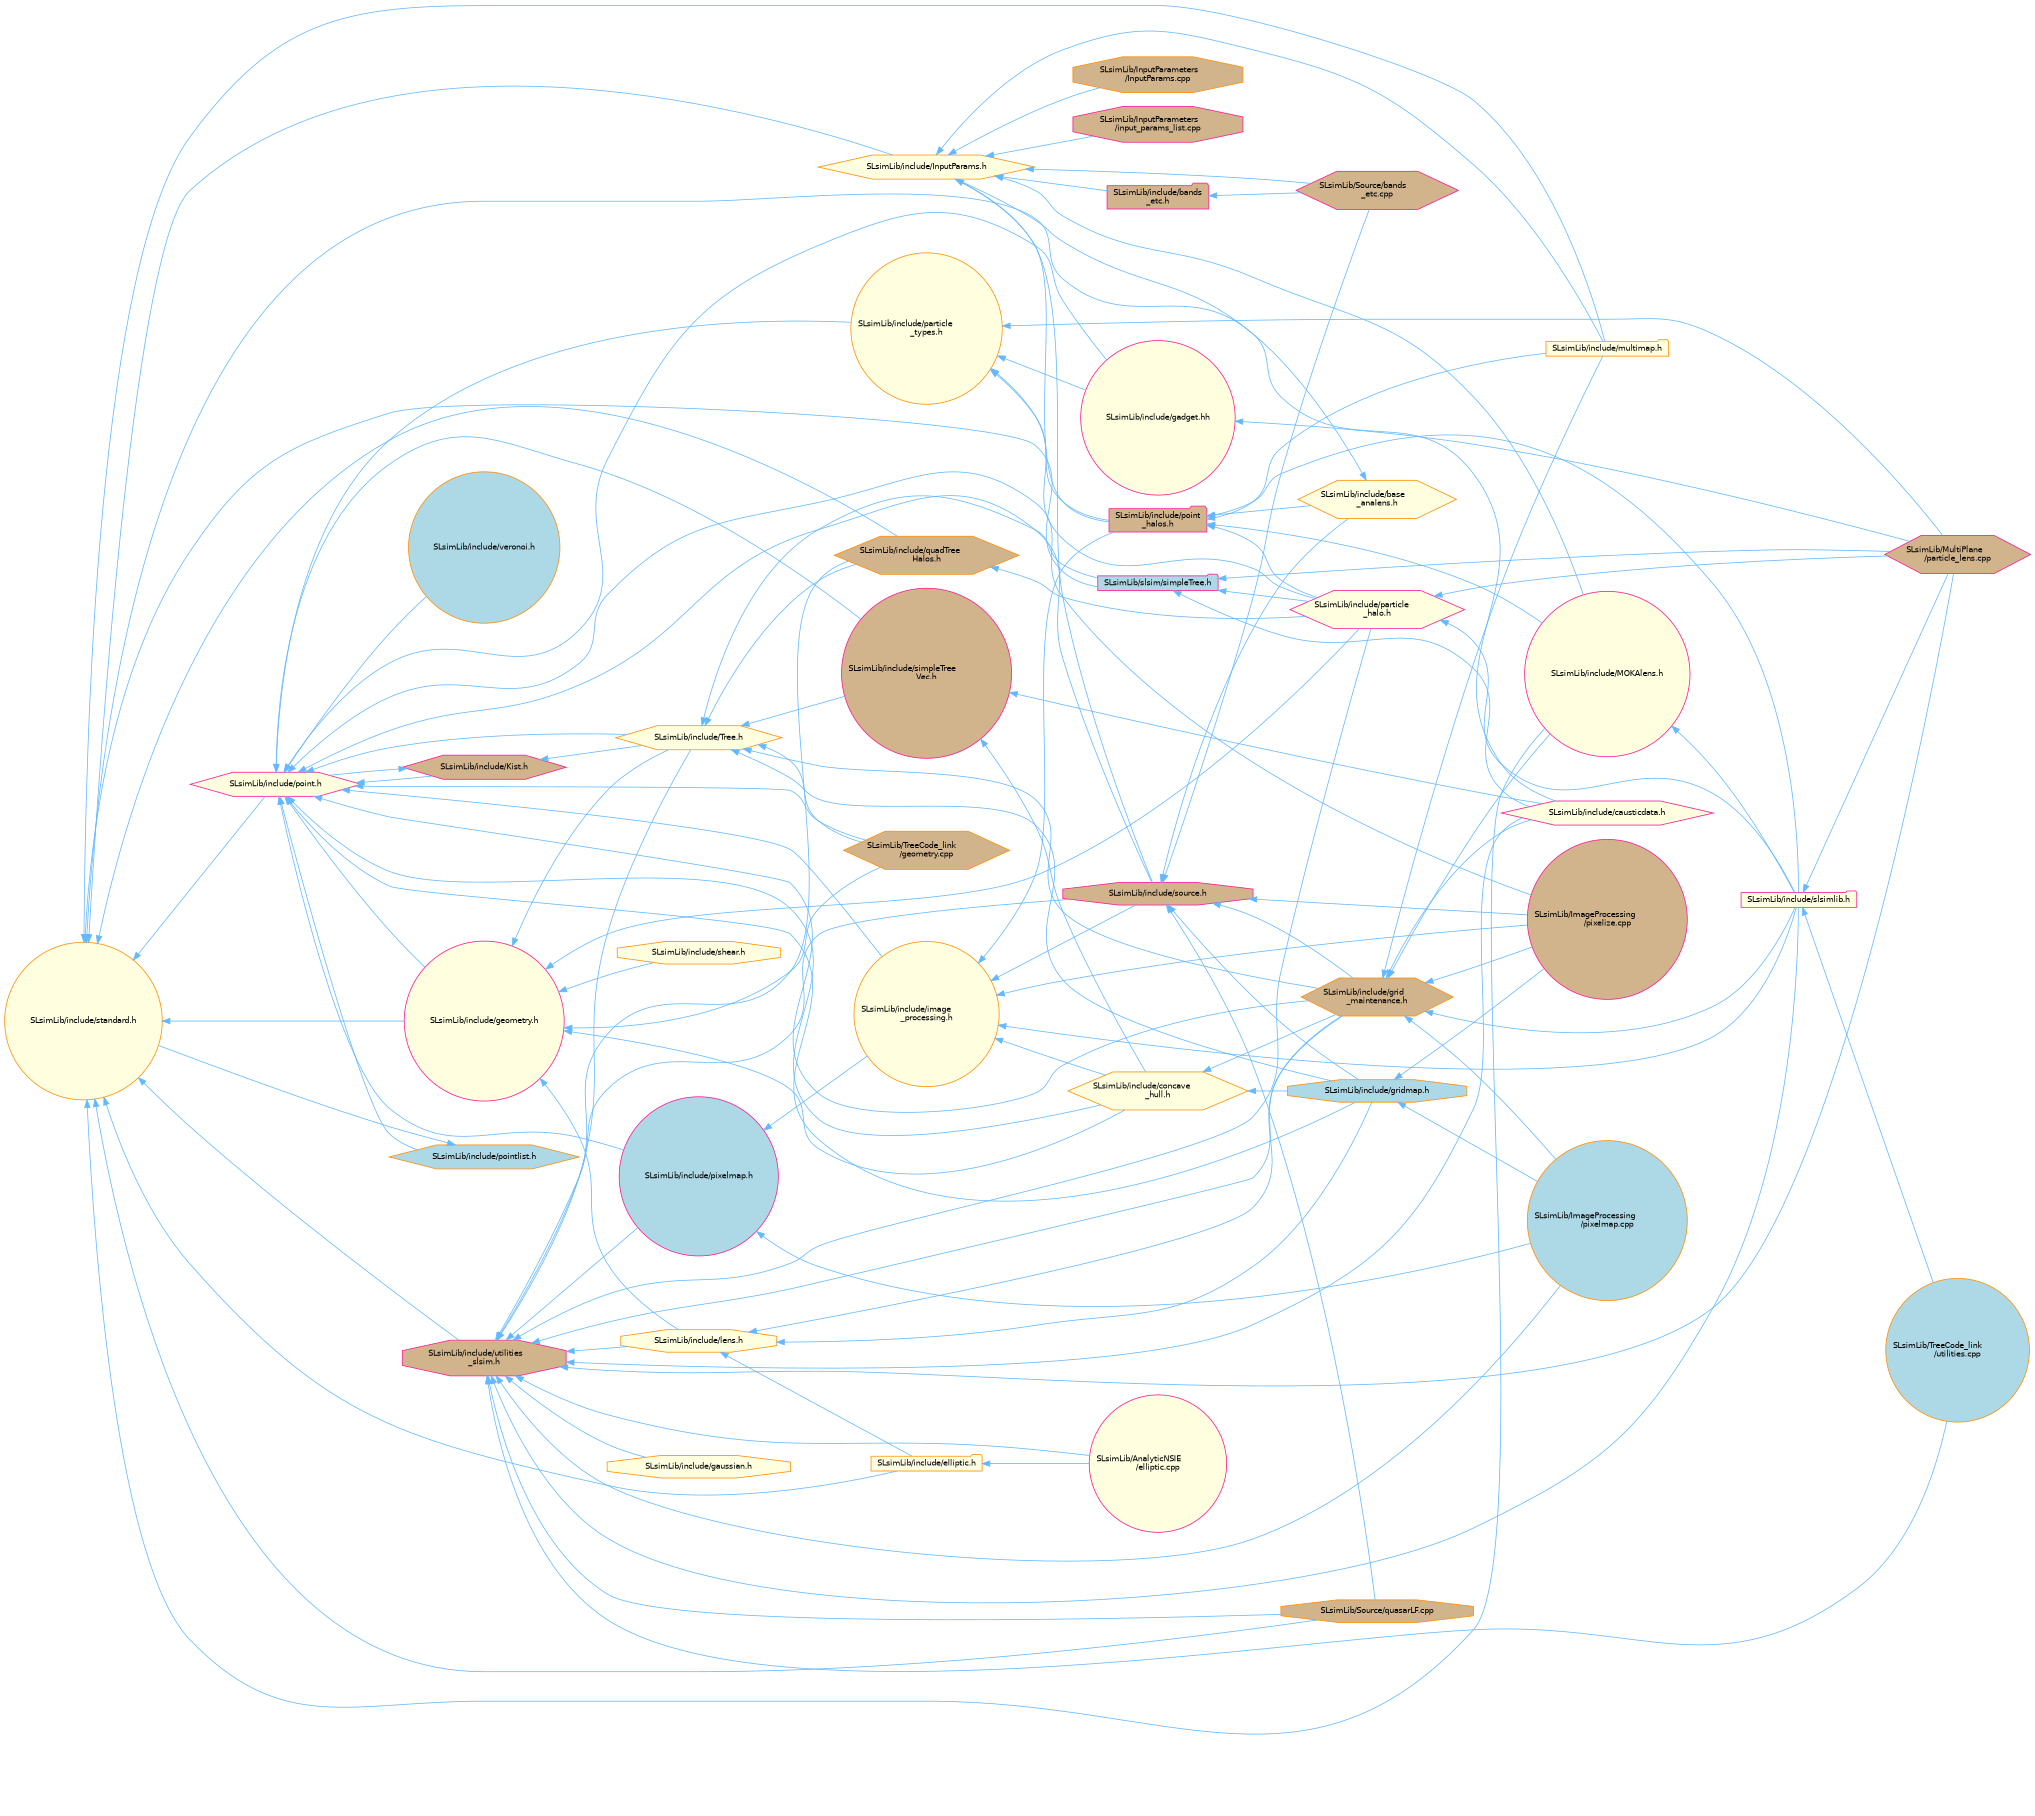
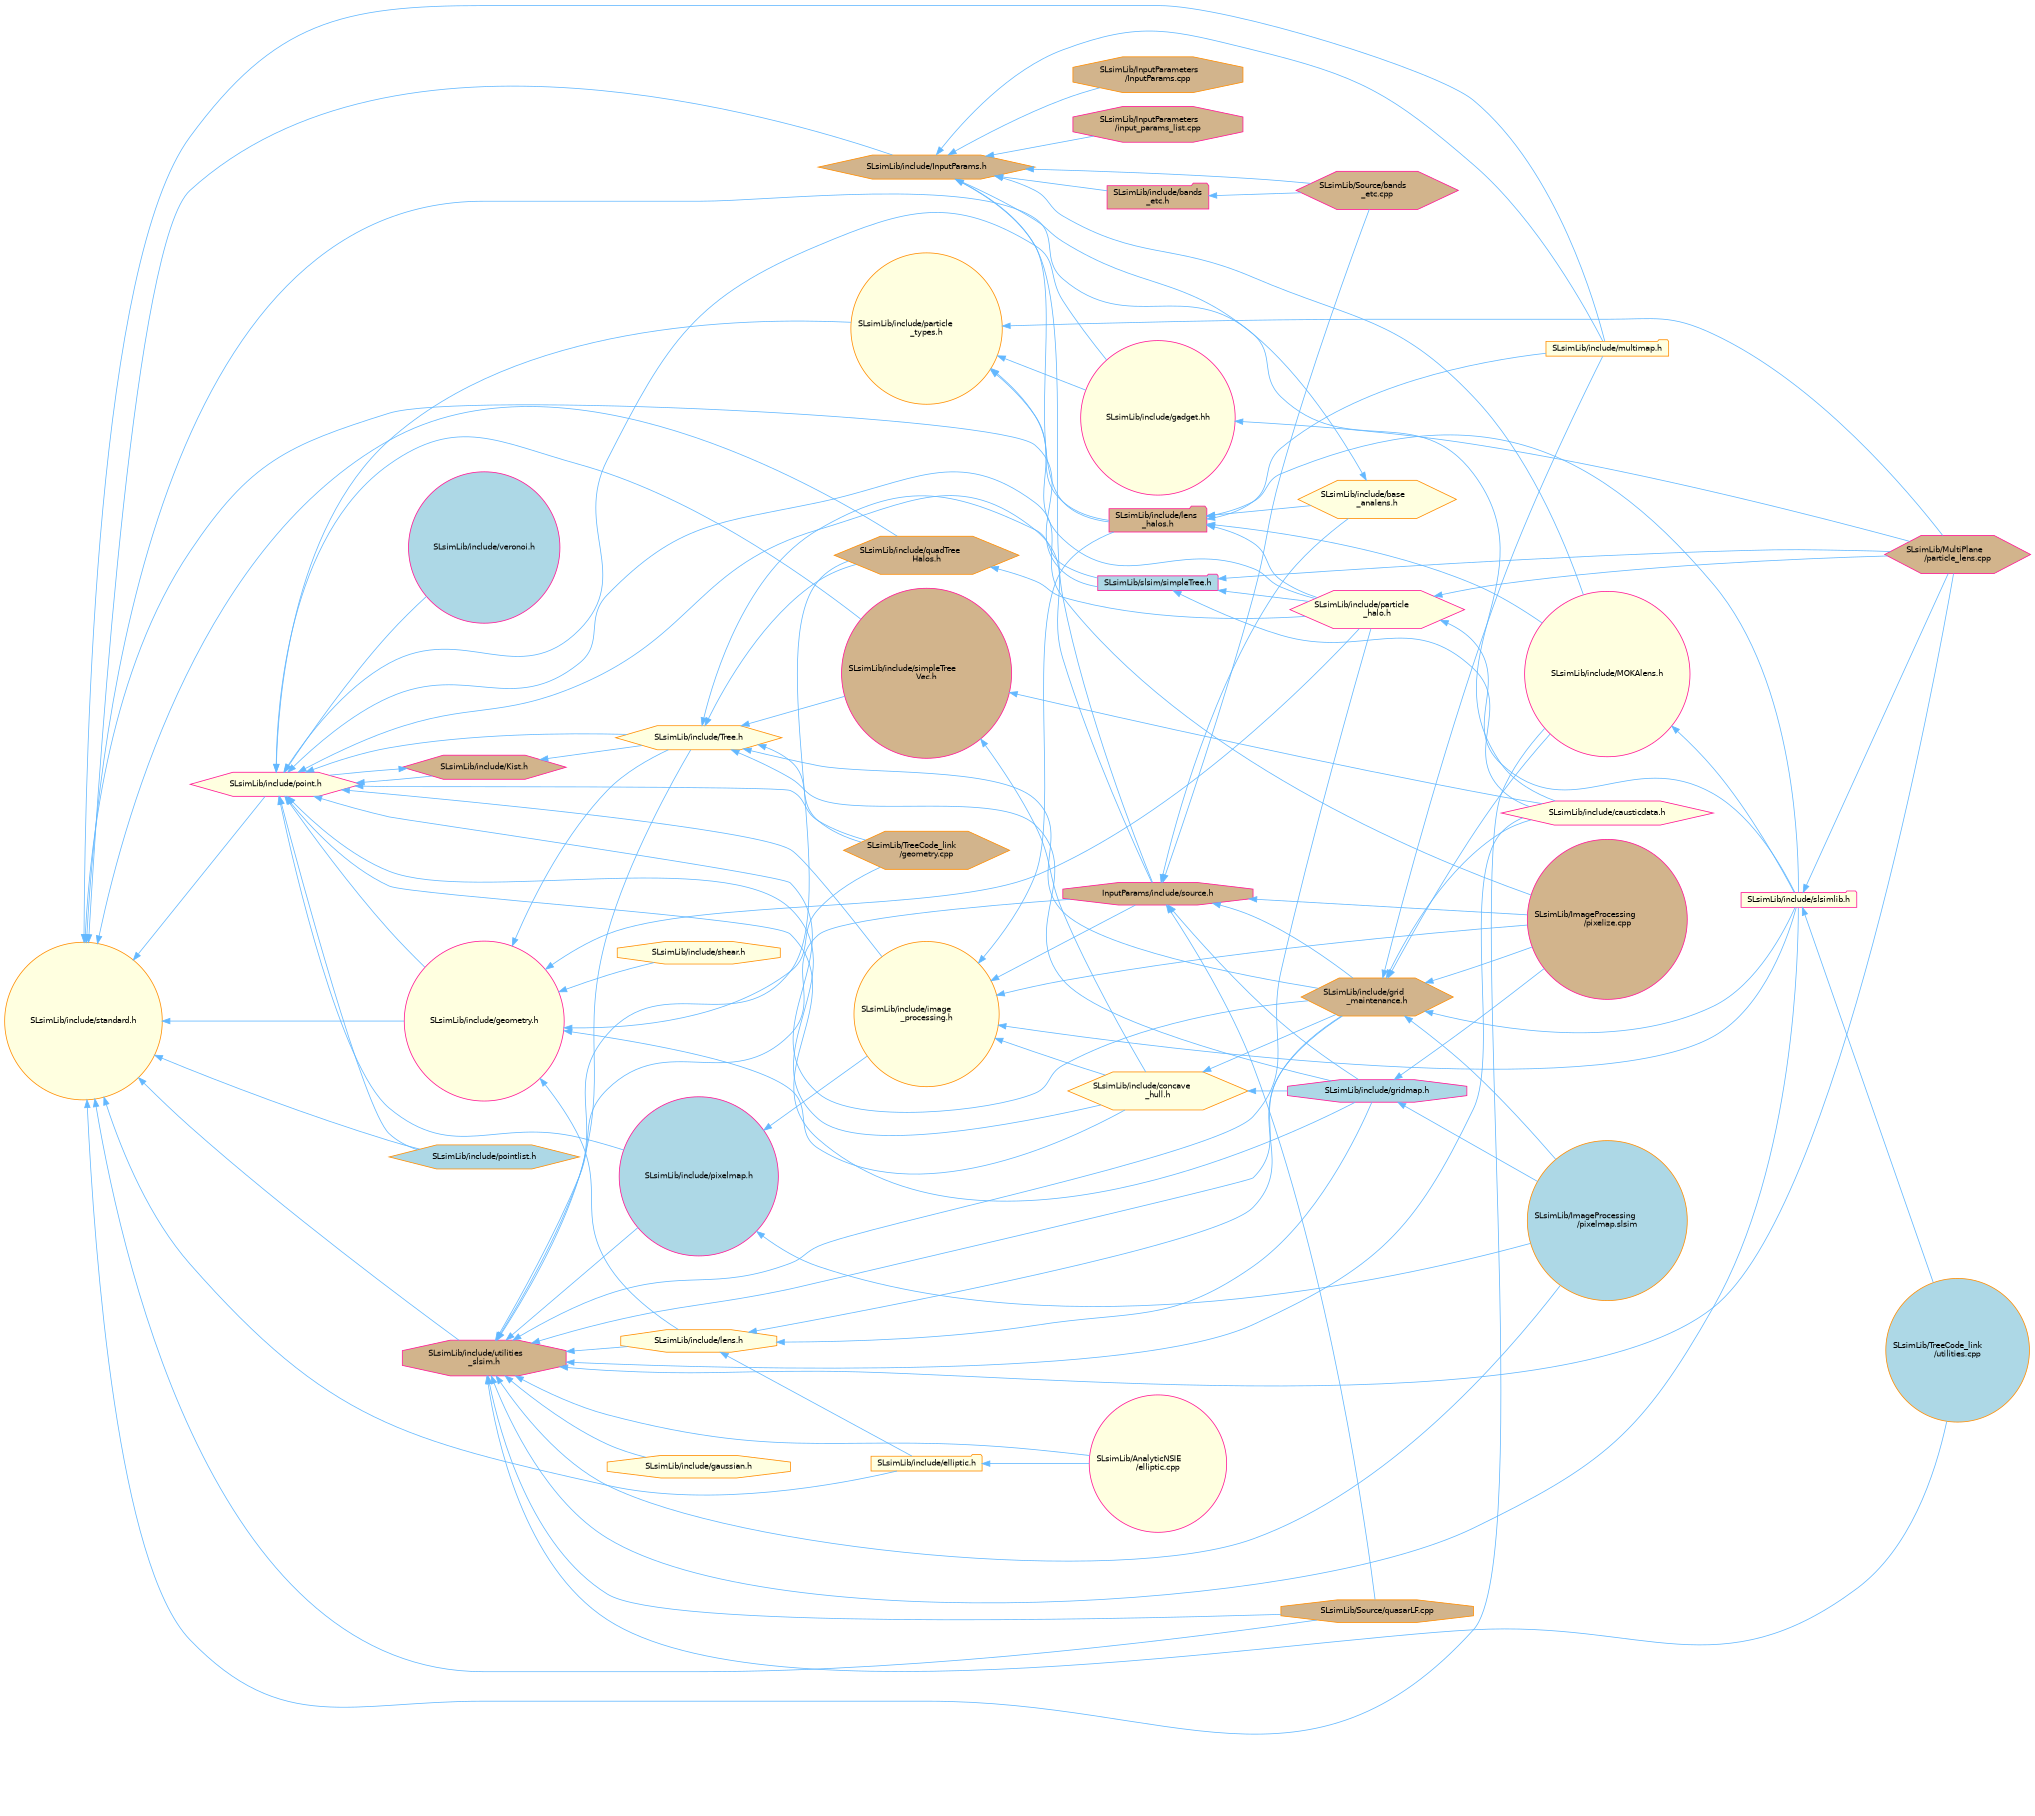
node "SLsimLib/include/InputParams.h": fillcolor lightyellow -> tan
node "SLsimLib/include/point _halos.h": label "SLsimLib/include/point _halos.h" -> "SLsimLib/include/lens _halos.h"
node "SLsimLib/include/veronoi.h": color darkorange -> deeppink
node "SLsimLib/include/source.h": label "SLsimLib/include/source.h" -> "InputParams/include/source.h"
node "SLsimLib/include/gridmap.h": color darkorange -> deeppink
edge "SLsimLib/include/standard.h" -> "SLsimLib/include/pointlist.h": reversed
node "SLsimLib/ImageProcessing /pixelmap.cpp": label "SLsimLib/ImageProcessing /pixelmap.cpp" -> "SLsimLib/ImageProcessing /pixelmap.slsim"
